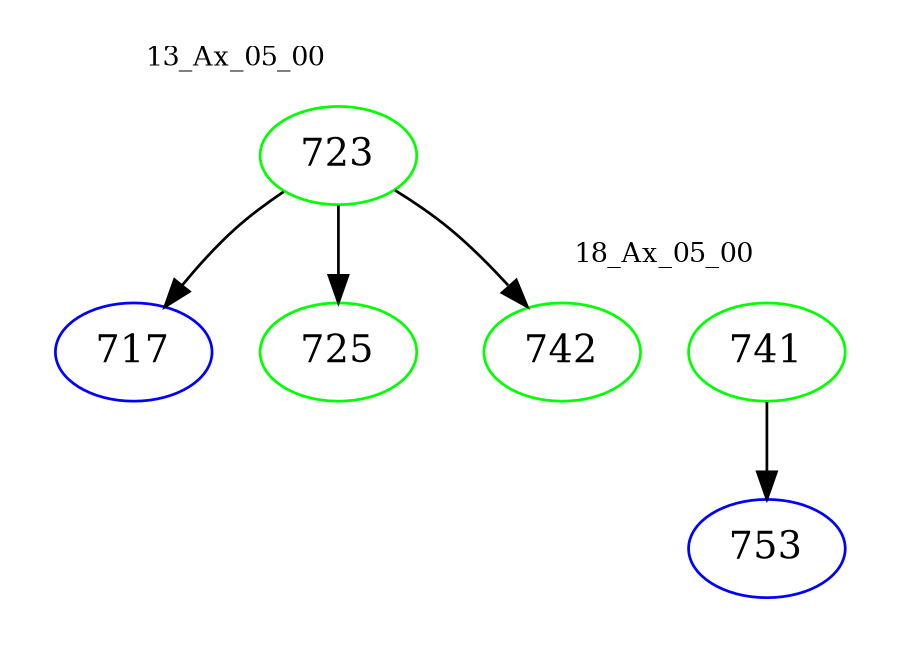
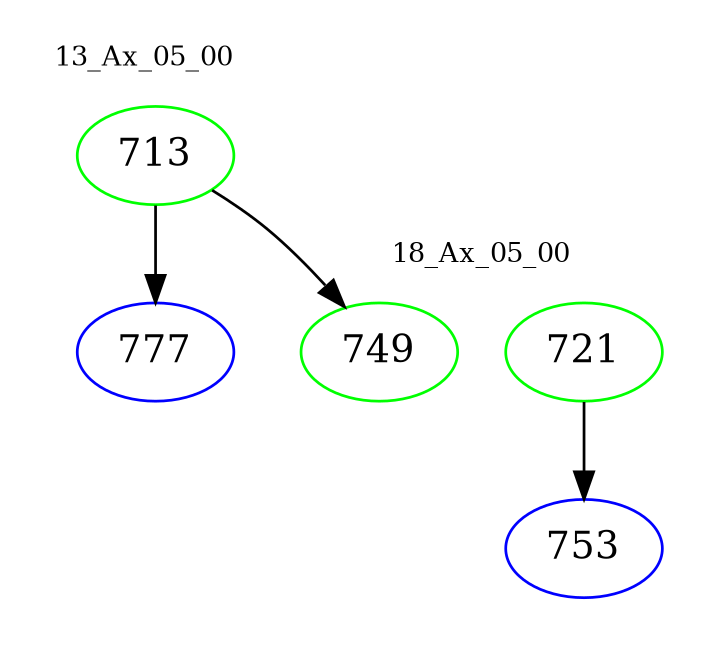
node "723": label "723" -> "713"
node "717": label "717" -> "777"
node "725": removed
node "742": label "742" -> "749"
node "741": label "741" -> "721"
